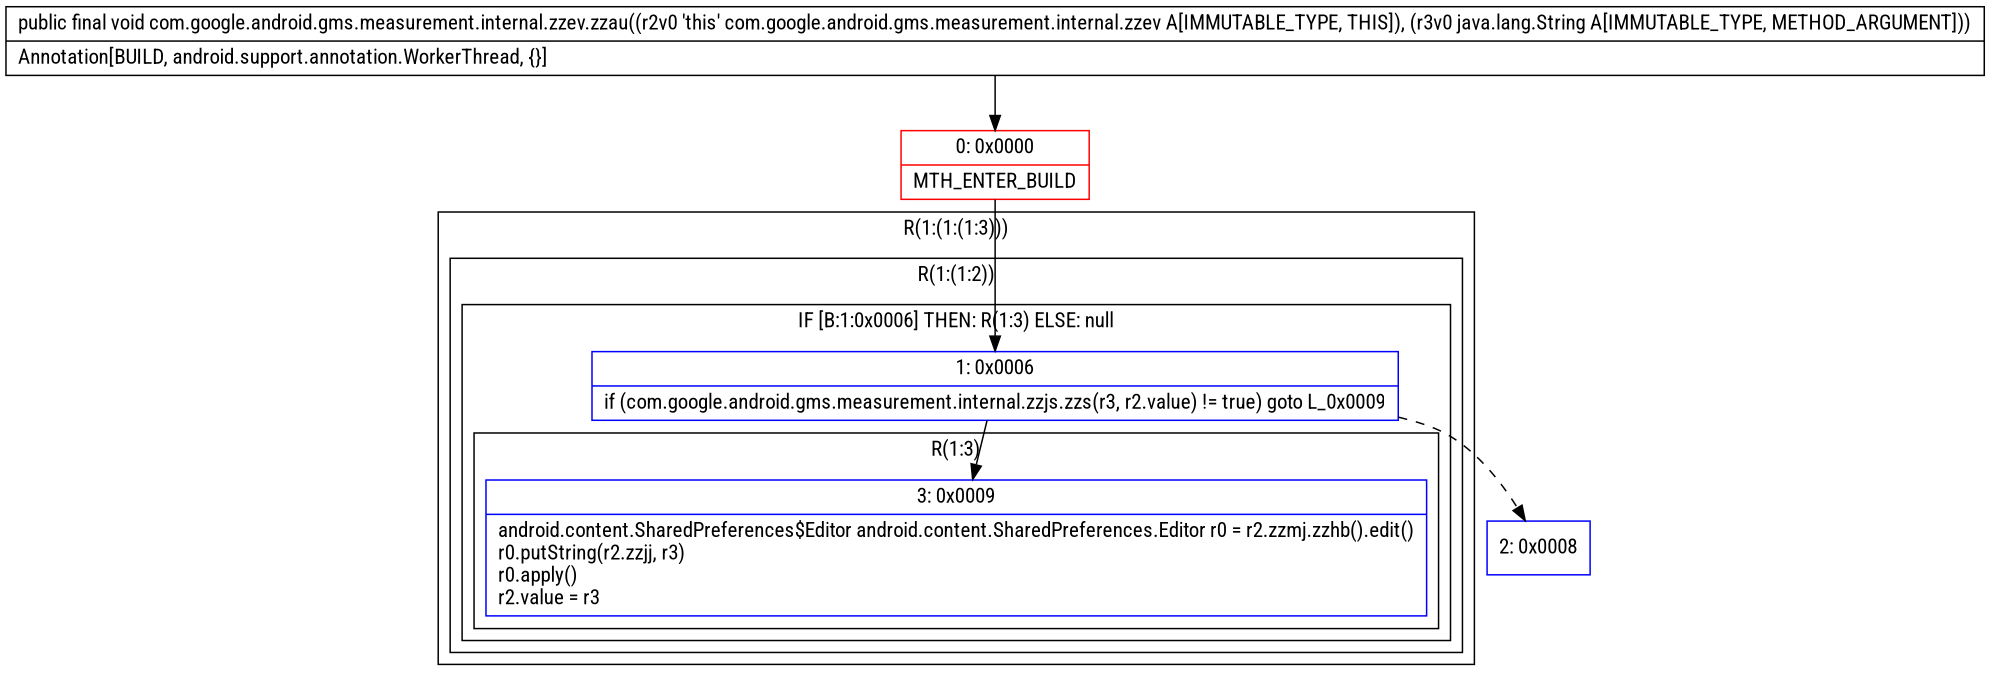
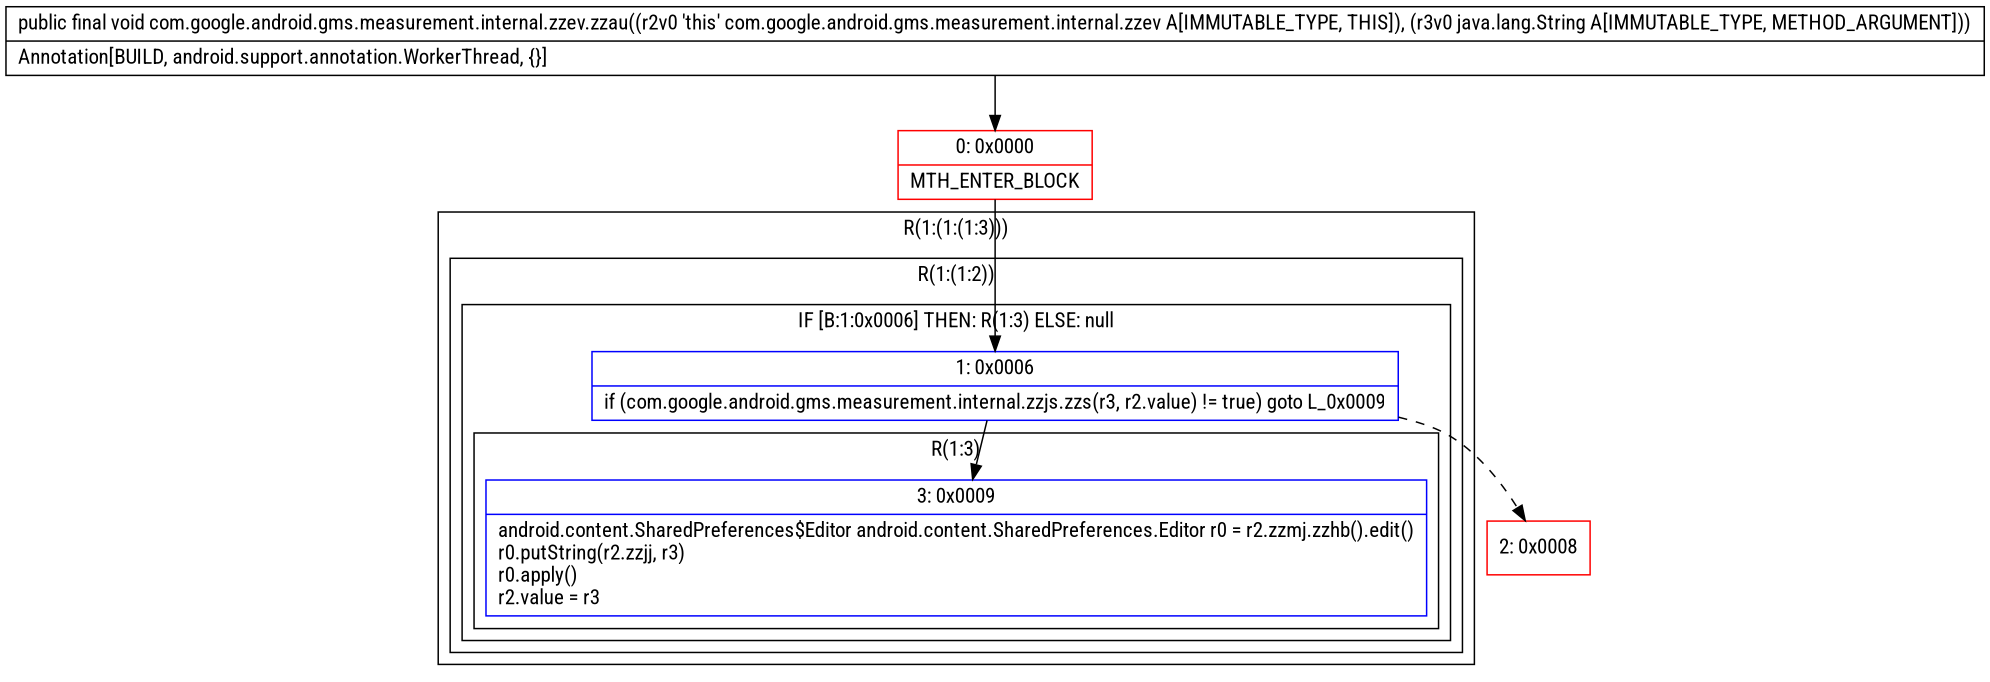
node "0: 0x0000": text "MTH_ENTER_BUILD" -> "MTH_ENTER_BLOCK"
node "2: 0x0008": color blue -> red
